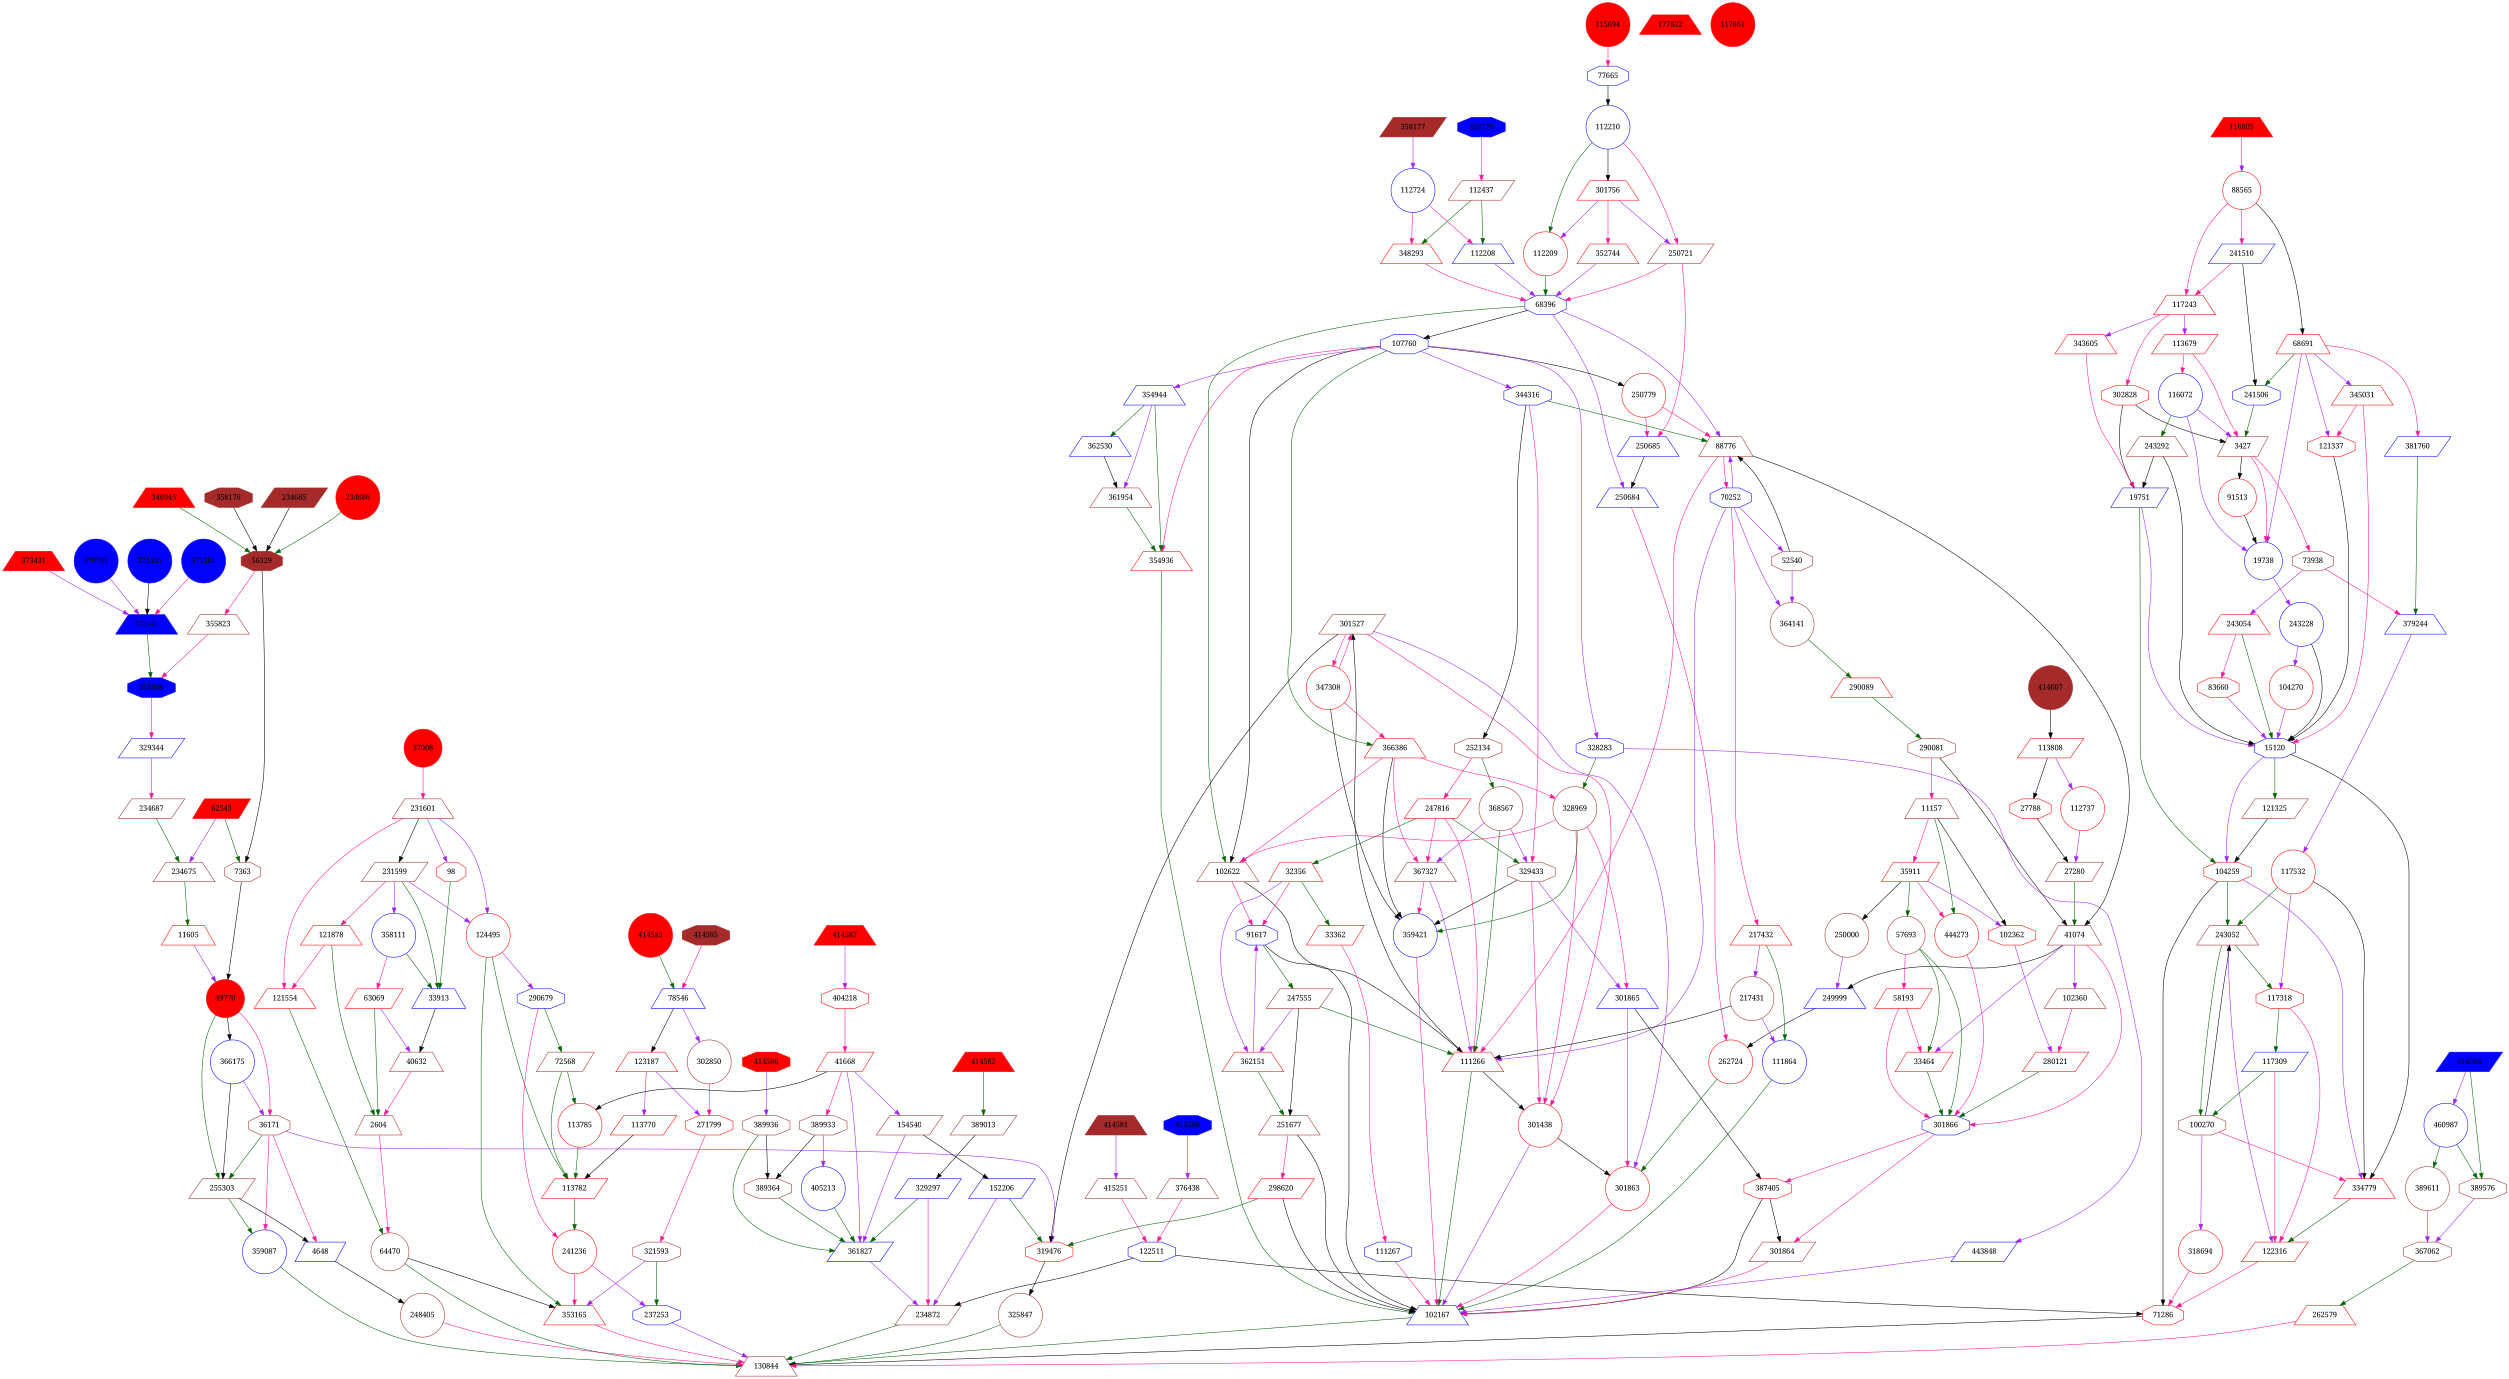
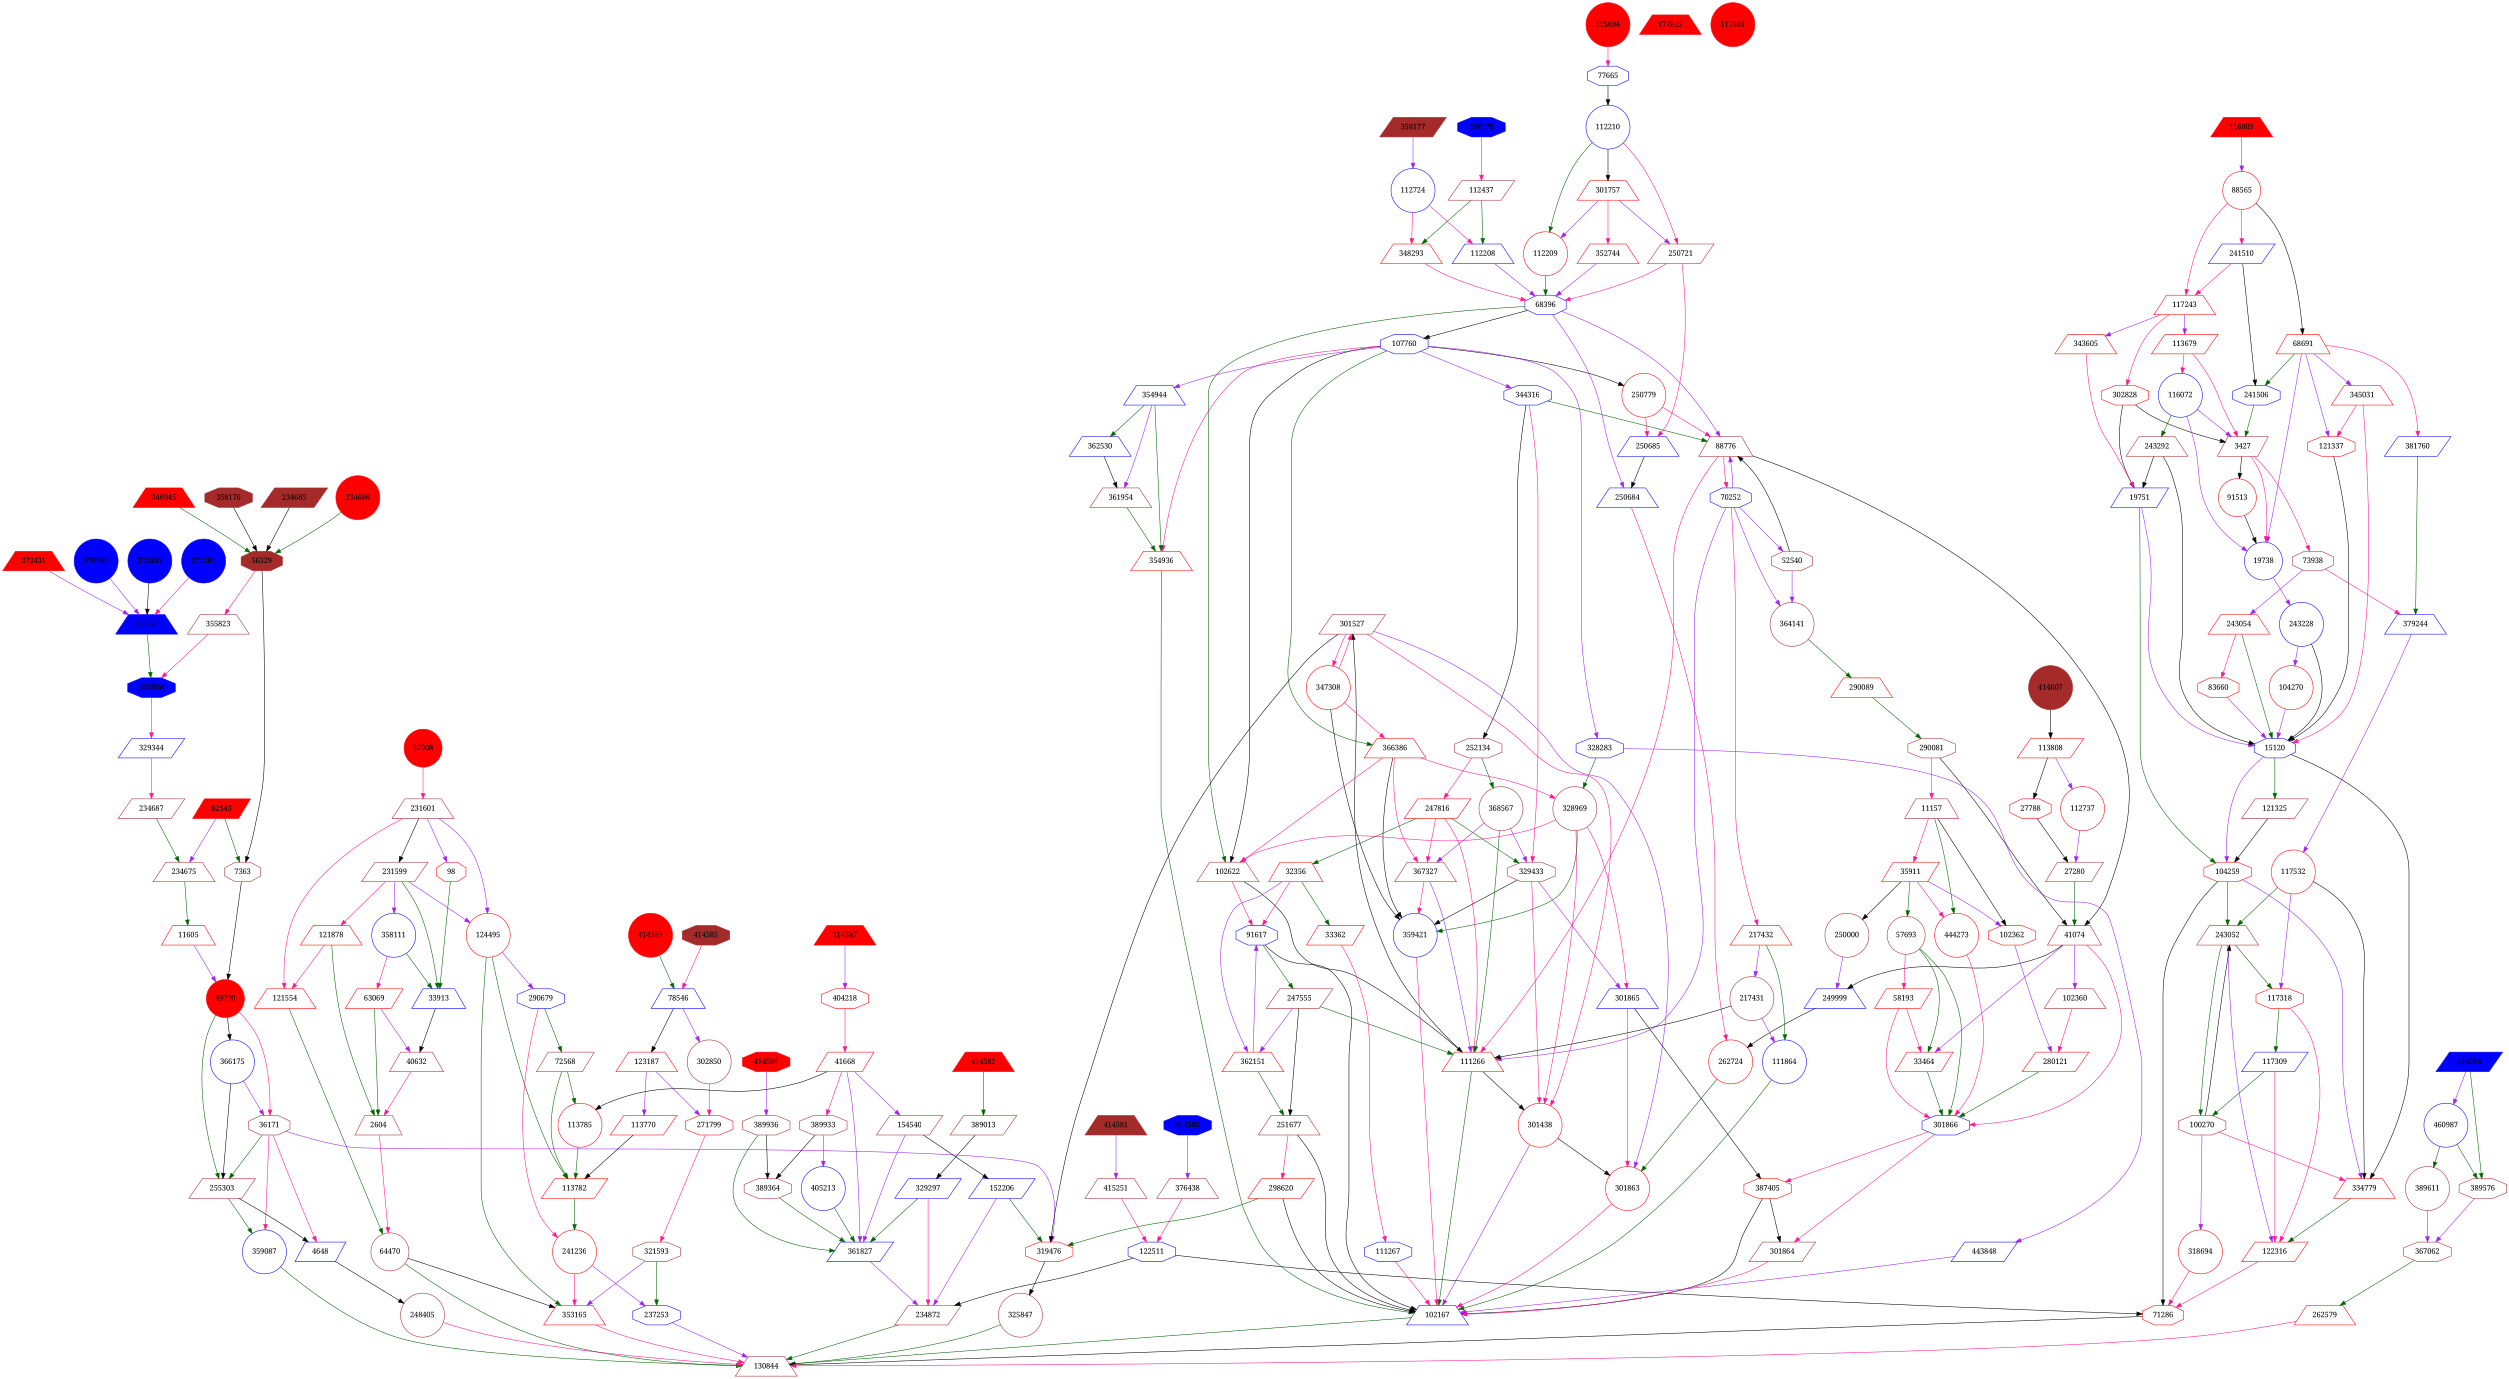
node "301756": label "301756" -> "301757"
